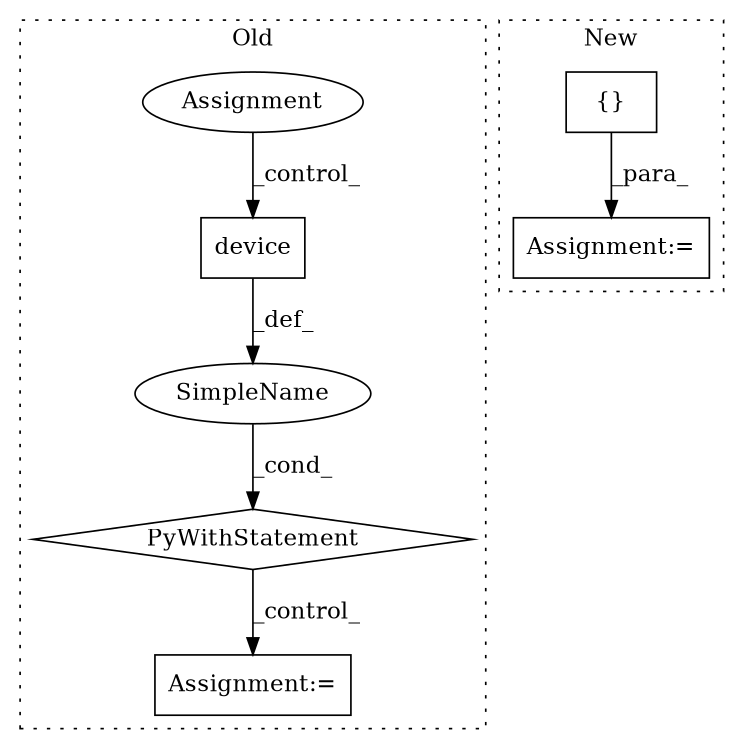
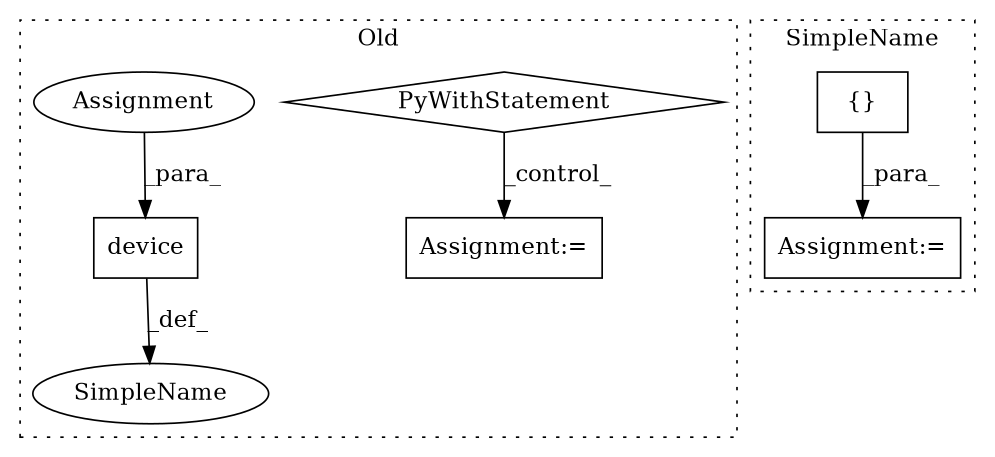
cluster "New": label "New" -> "SimpleName"
edge "Assignment" -> "device": label "_control_" -> "_para_"
edge "SimpleName" -> "PyWithStatement": removed, label "_cond_"
